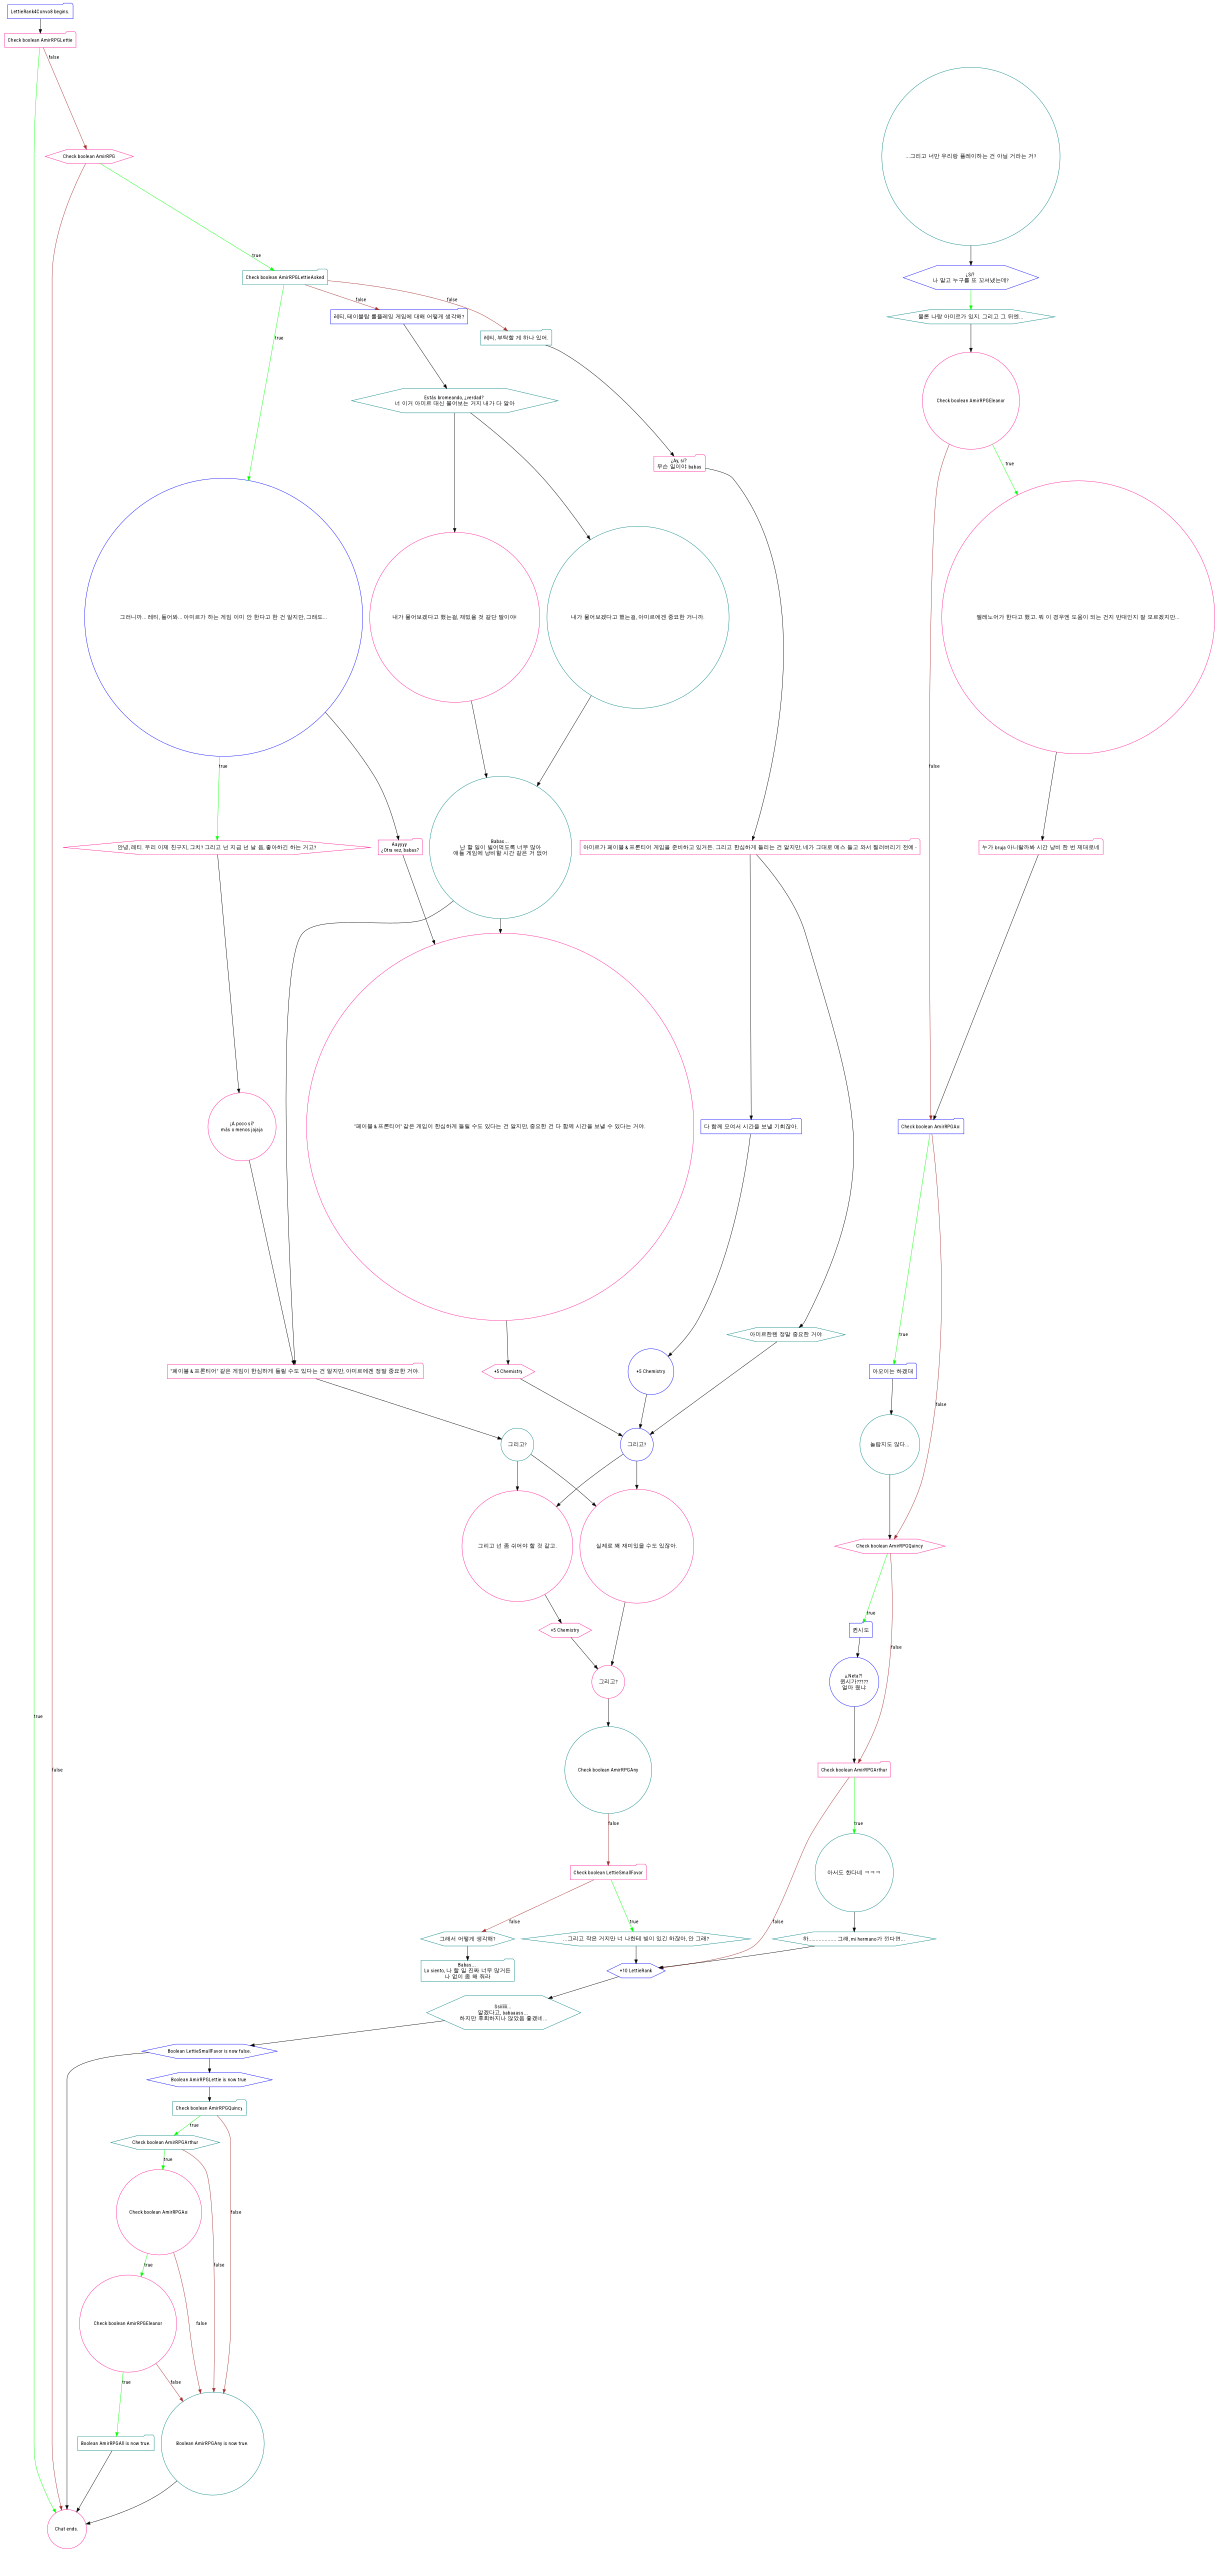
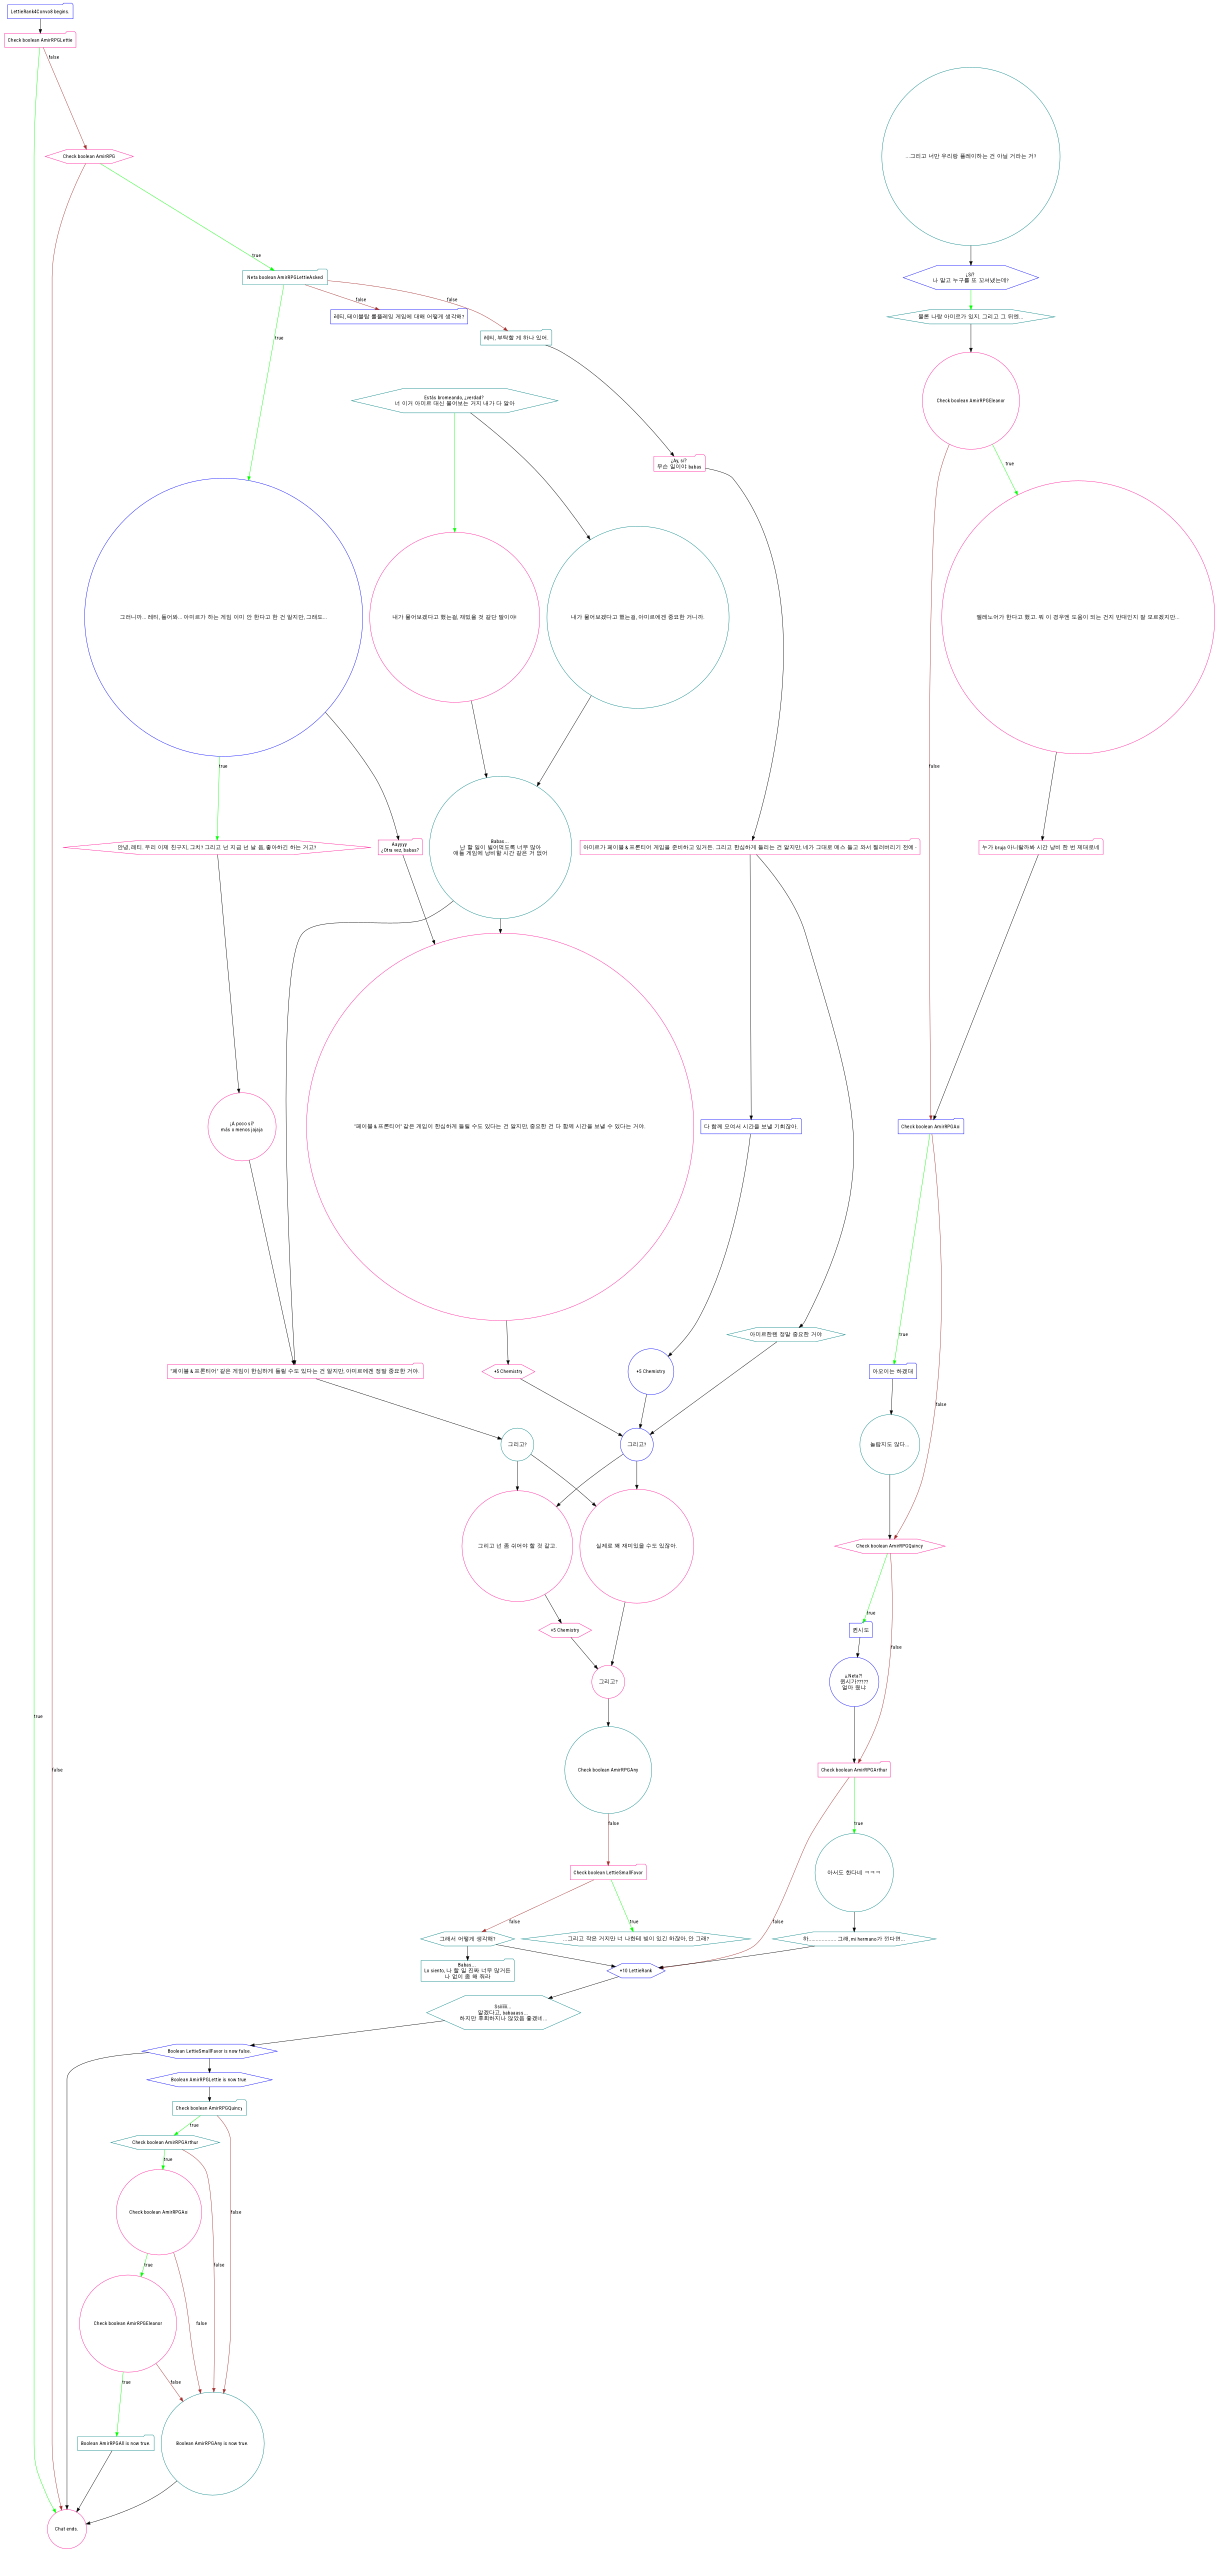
node "Check boolean AmirRPGLettieAsked": label "Check boolean AmirRPGLettieAsked" -> "Neta boolean AmirRPGLettieAsked"
edge "레티, 테이블탑 롤플레잉 게임에 대해 어떻게 생각해?" -> "Estás bromeando, ¿verdad? 너 이거 아미르 대신 물어보는 거지 내가 다 알아": removed
edge "Estás bromeando, ¿verdad? 너 이거 아미르 대신 물어보는 거지 내가 다 알아" -> "내가 물어보겠다고 했는걸, 재밌을 것 같단 말이야!": color black -> green
edge "...그리고 작은 거지만 너 나한테 빚이 있긴 하잖아, 안 그래?" -> "+10 LettieRank": now "그래서 어떻게 생각해?" -> "+10 LettieRank"
